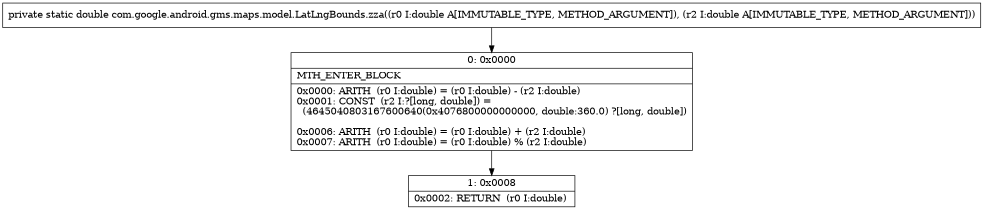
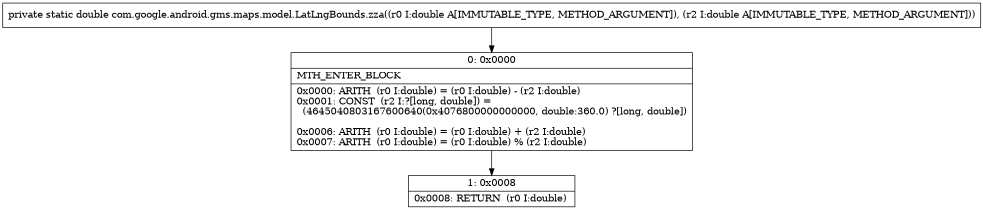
node "1: 0x0008": text "0x0002: RETURN  (r0 I:double)" -> "0x0008: RETURN  (r0 I:double)"
